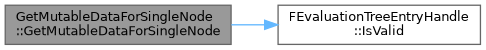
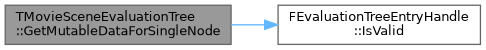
node "GetMutableDataForSingleNode ::GetMutableDataForSingleNode": label "GetMutableDataForSingleNode ::GetMutableDataForSingleNode" -> "TMovieSceneEvaluationTree ::GetMutableDataForSingleNode"
